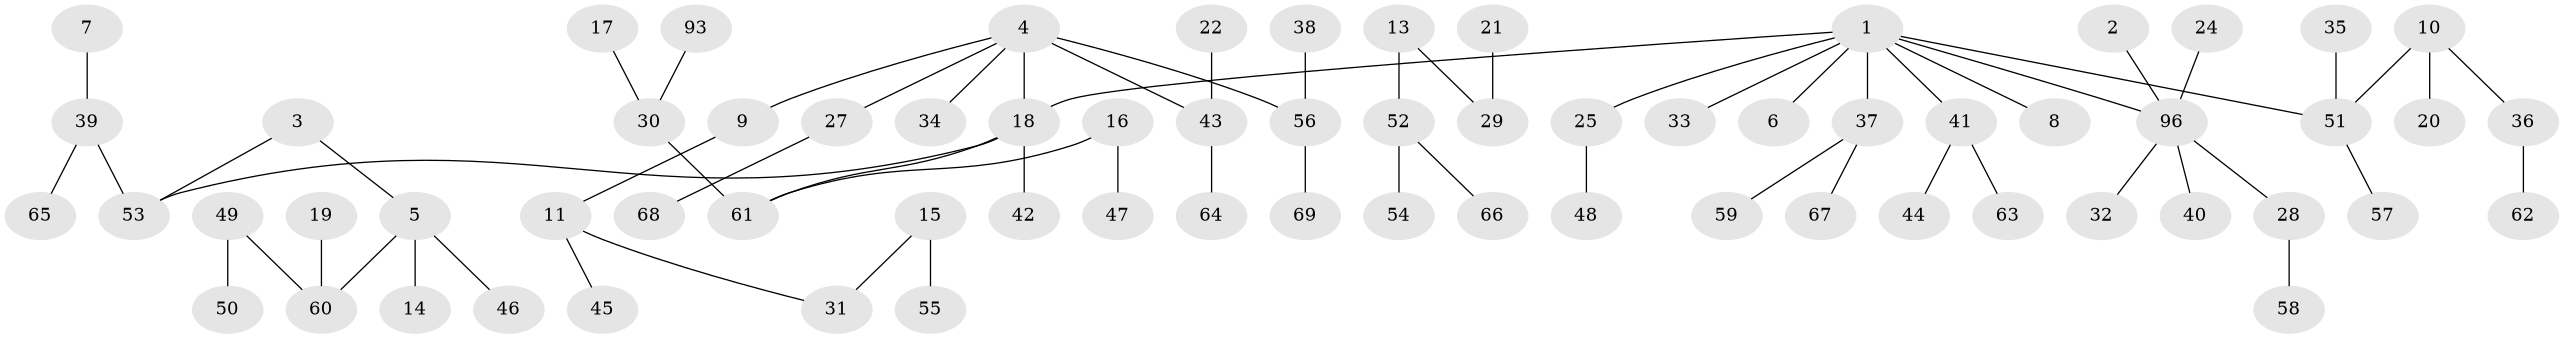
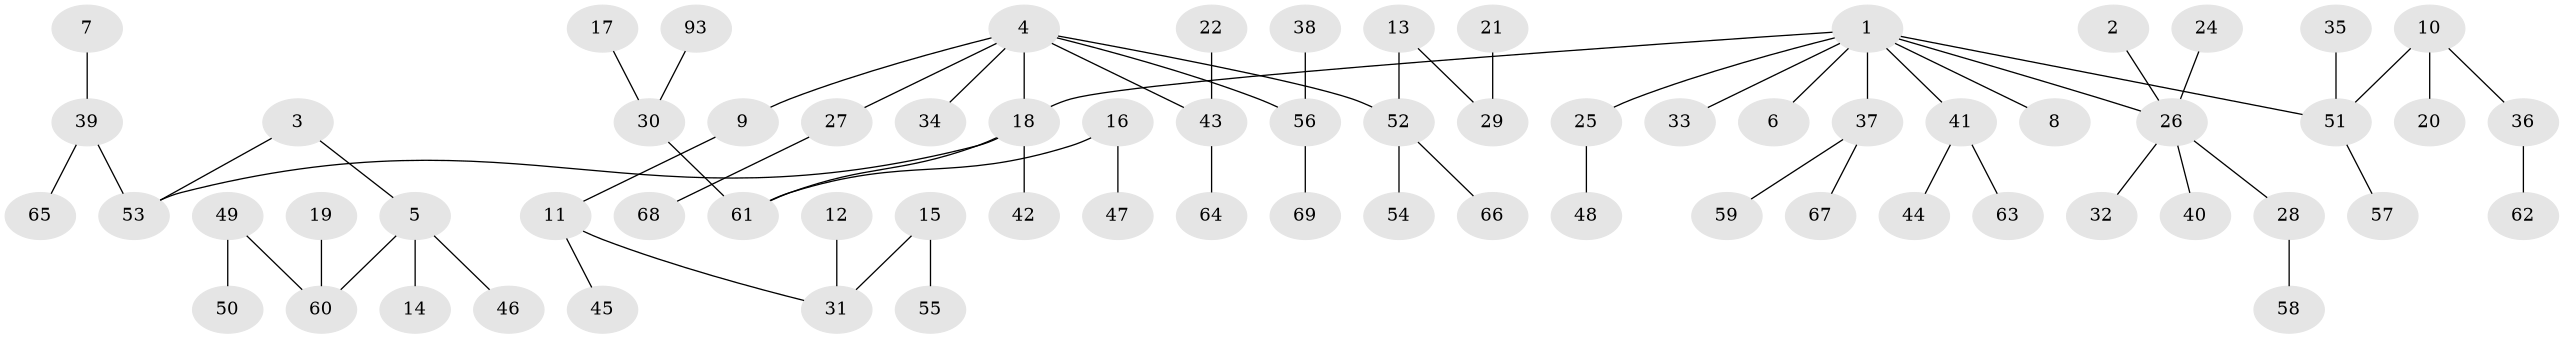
edge "4" -- "52": added
node "96": label "96" -> "26"
node "12": added
